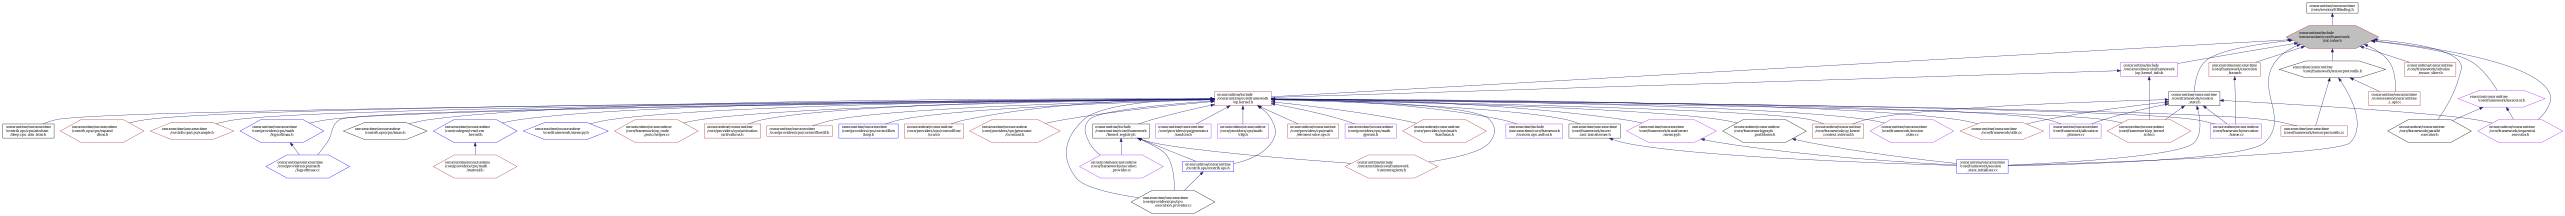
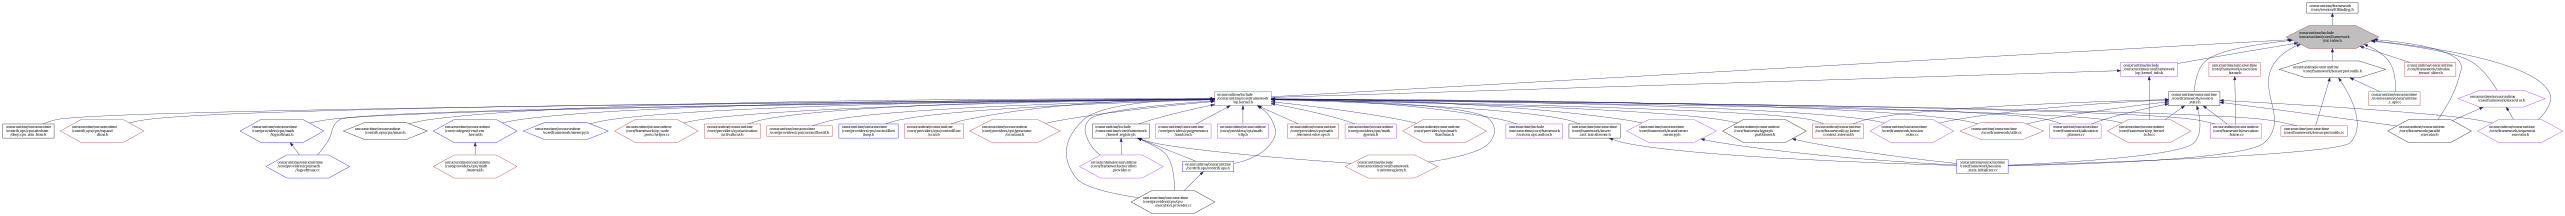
node "onnxruntime/onnxruntime /core/session/IOBinding.h": label "onnxruntime/onnxruntime /core/session/IOBinding.h" -> "onnxruntime/framework /core/session/IOBinding.h"
edge "onnxruntime/onnxruntime /core/framework/execution _frame.h" -> "onnxruntime/include /onnxruntime/core/framework /ml_value.h": removed
node "execution/onnxruntime /core/framework/tensorprotoutils.h": label "execution/onnxruntime /core/framework/tensorprotoutils.h" -> "onnxruntime/onnxruntime /core/framework/tensorprotoutils.h"
node "executor/onnxruntime /core/framework/iexecutor.h": label "executor/onnxruntime /core/framework/iexecutor.h" -> "onnxruntime/onnxruntime /core/framework/iexecutor.h"
edge "onnxruntime/onnxruntime /core/framework/session _state.cc" -> "onnxruntime/onnxruntime /core/framework/session _state.h": added
edge "onnxruntime/onnxruntime /core/framework/parallel _executor.h" -> "onnxruntime/onnxruntime /core/framework/session _state.h": added
node "onnxruntime/onnxruntime /contrib_ops/cpu/sample.h": removed
